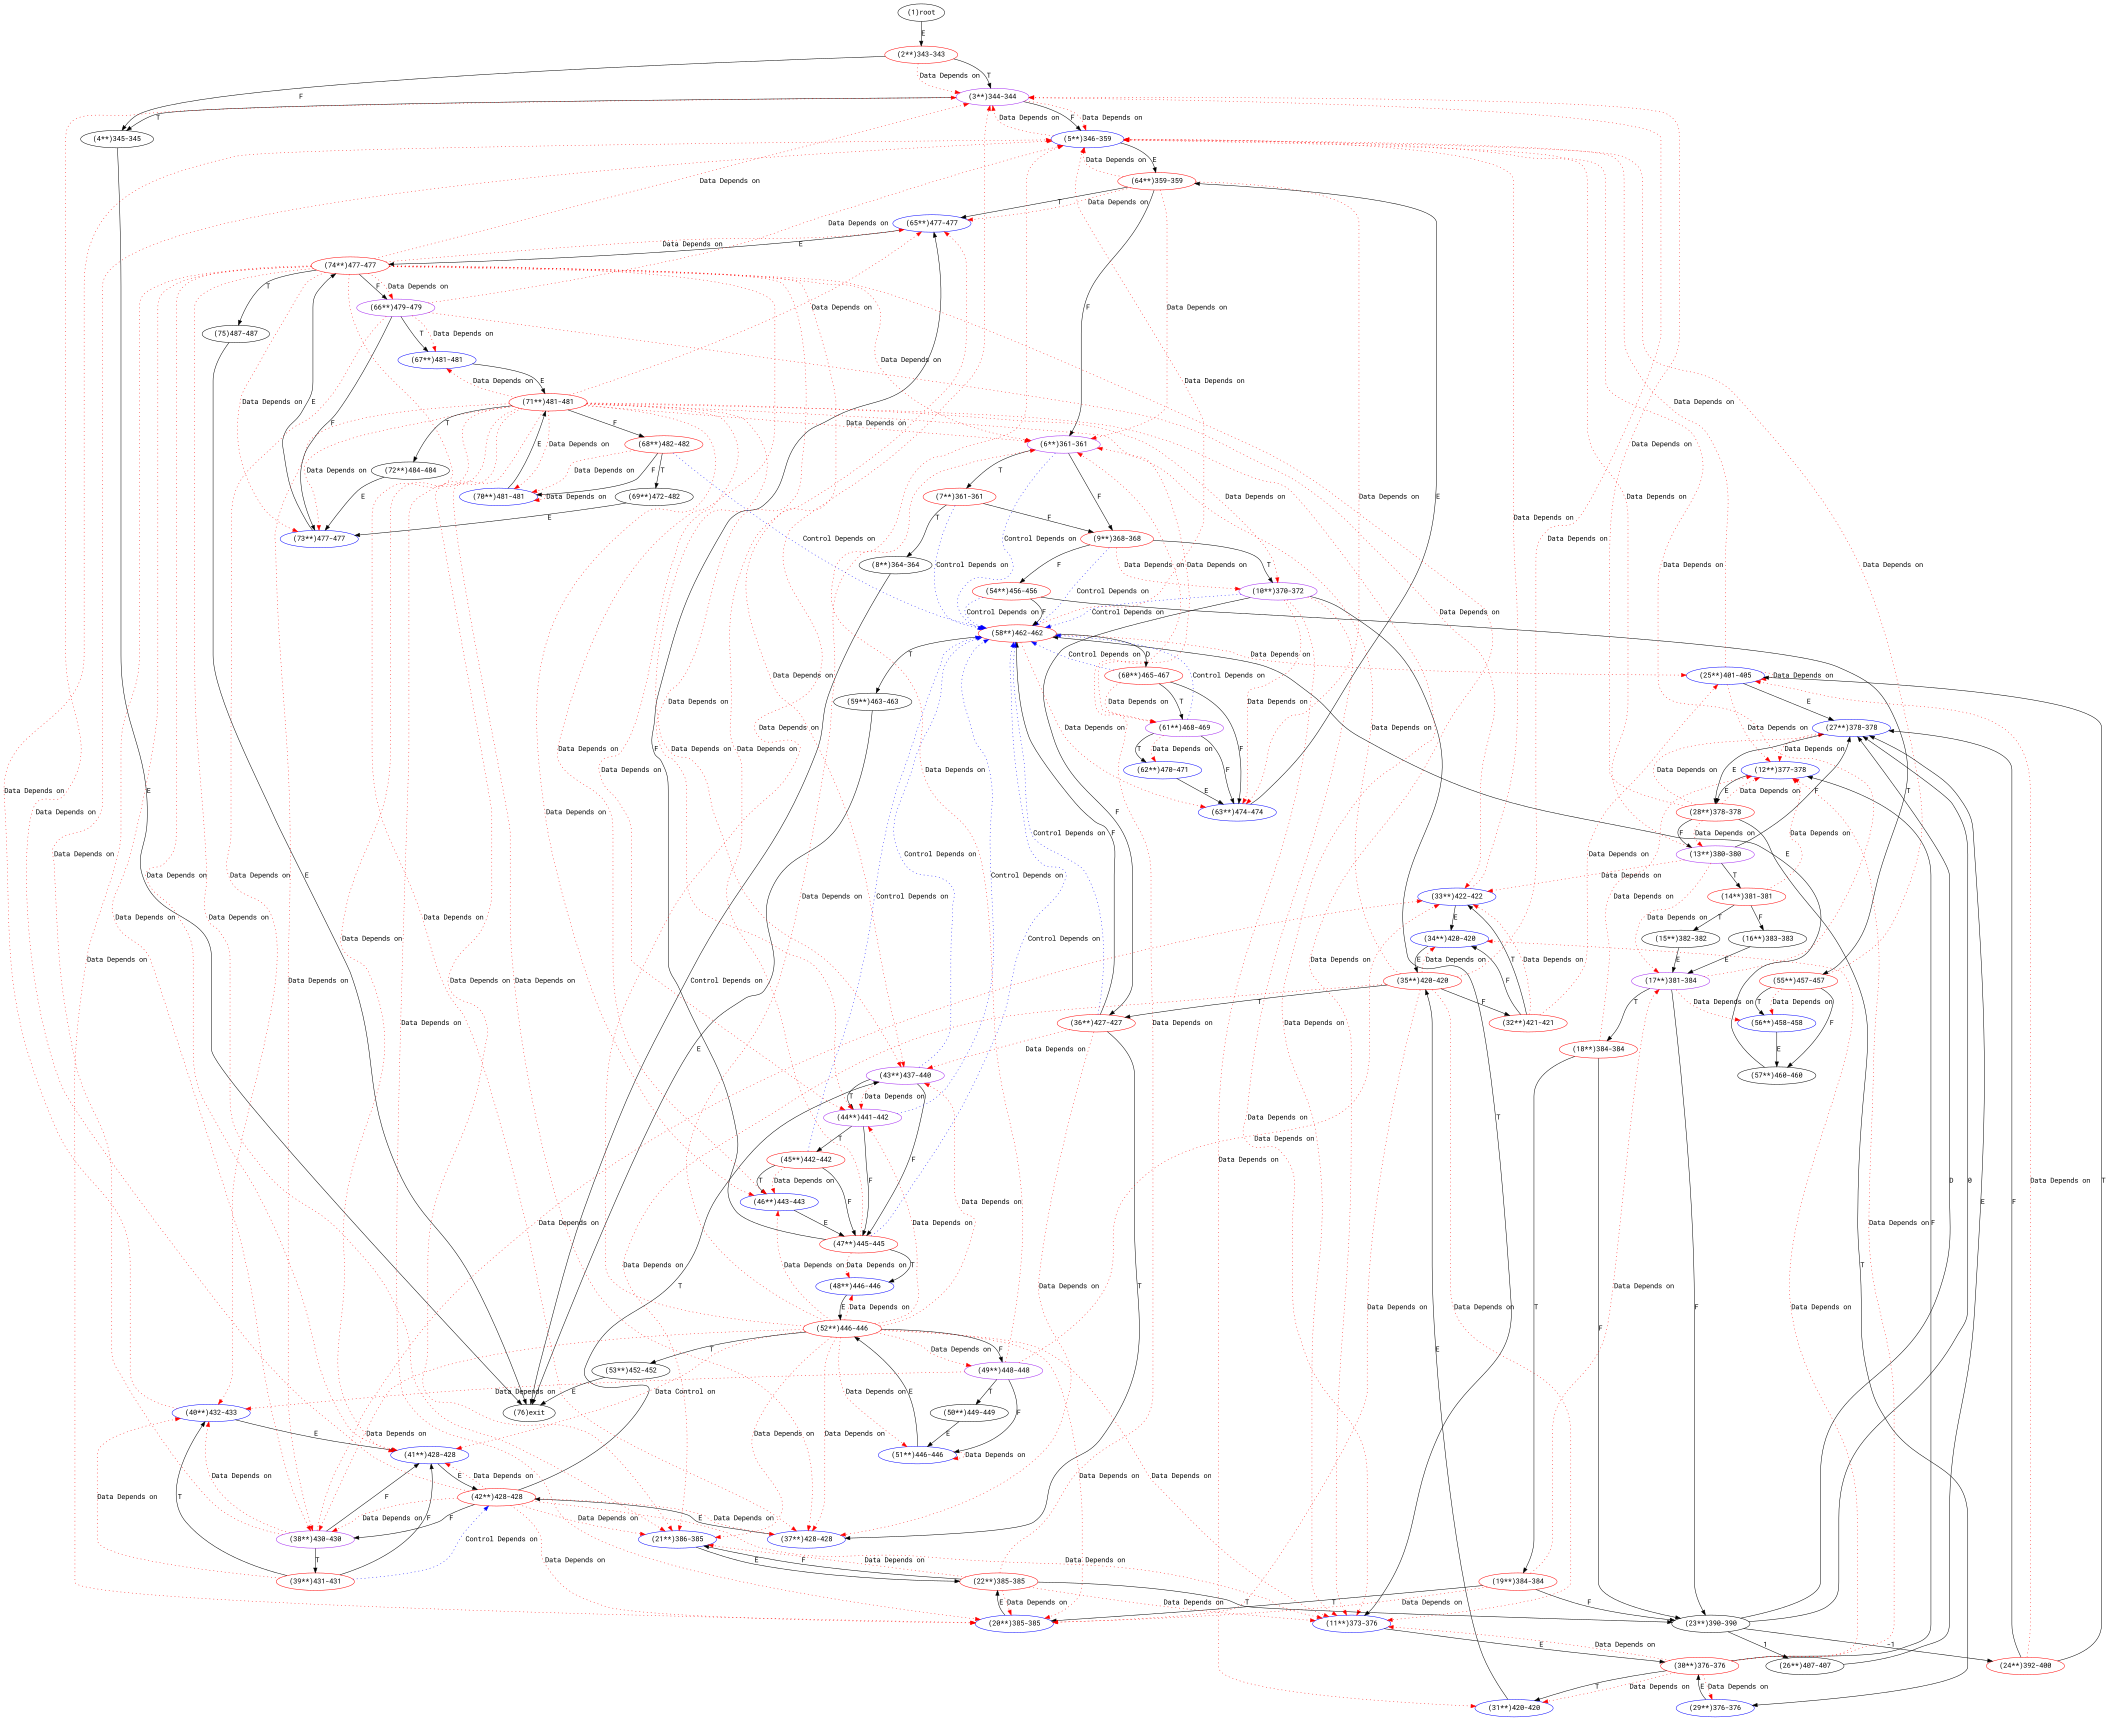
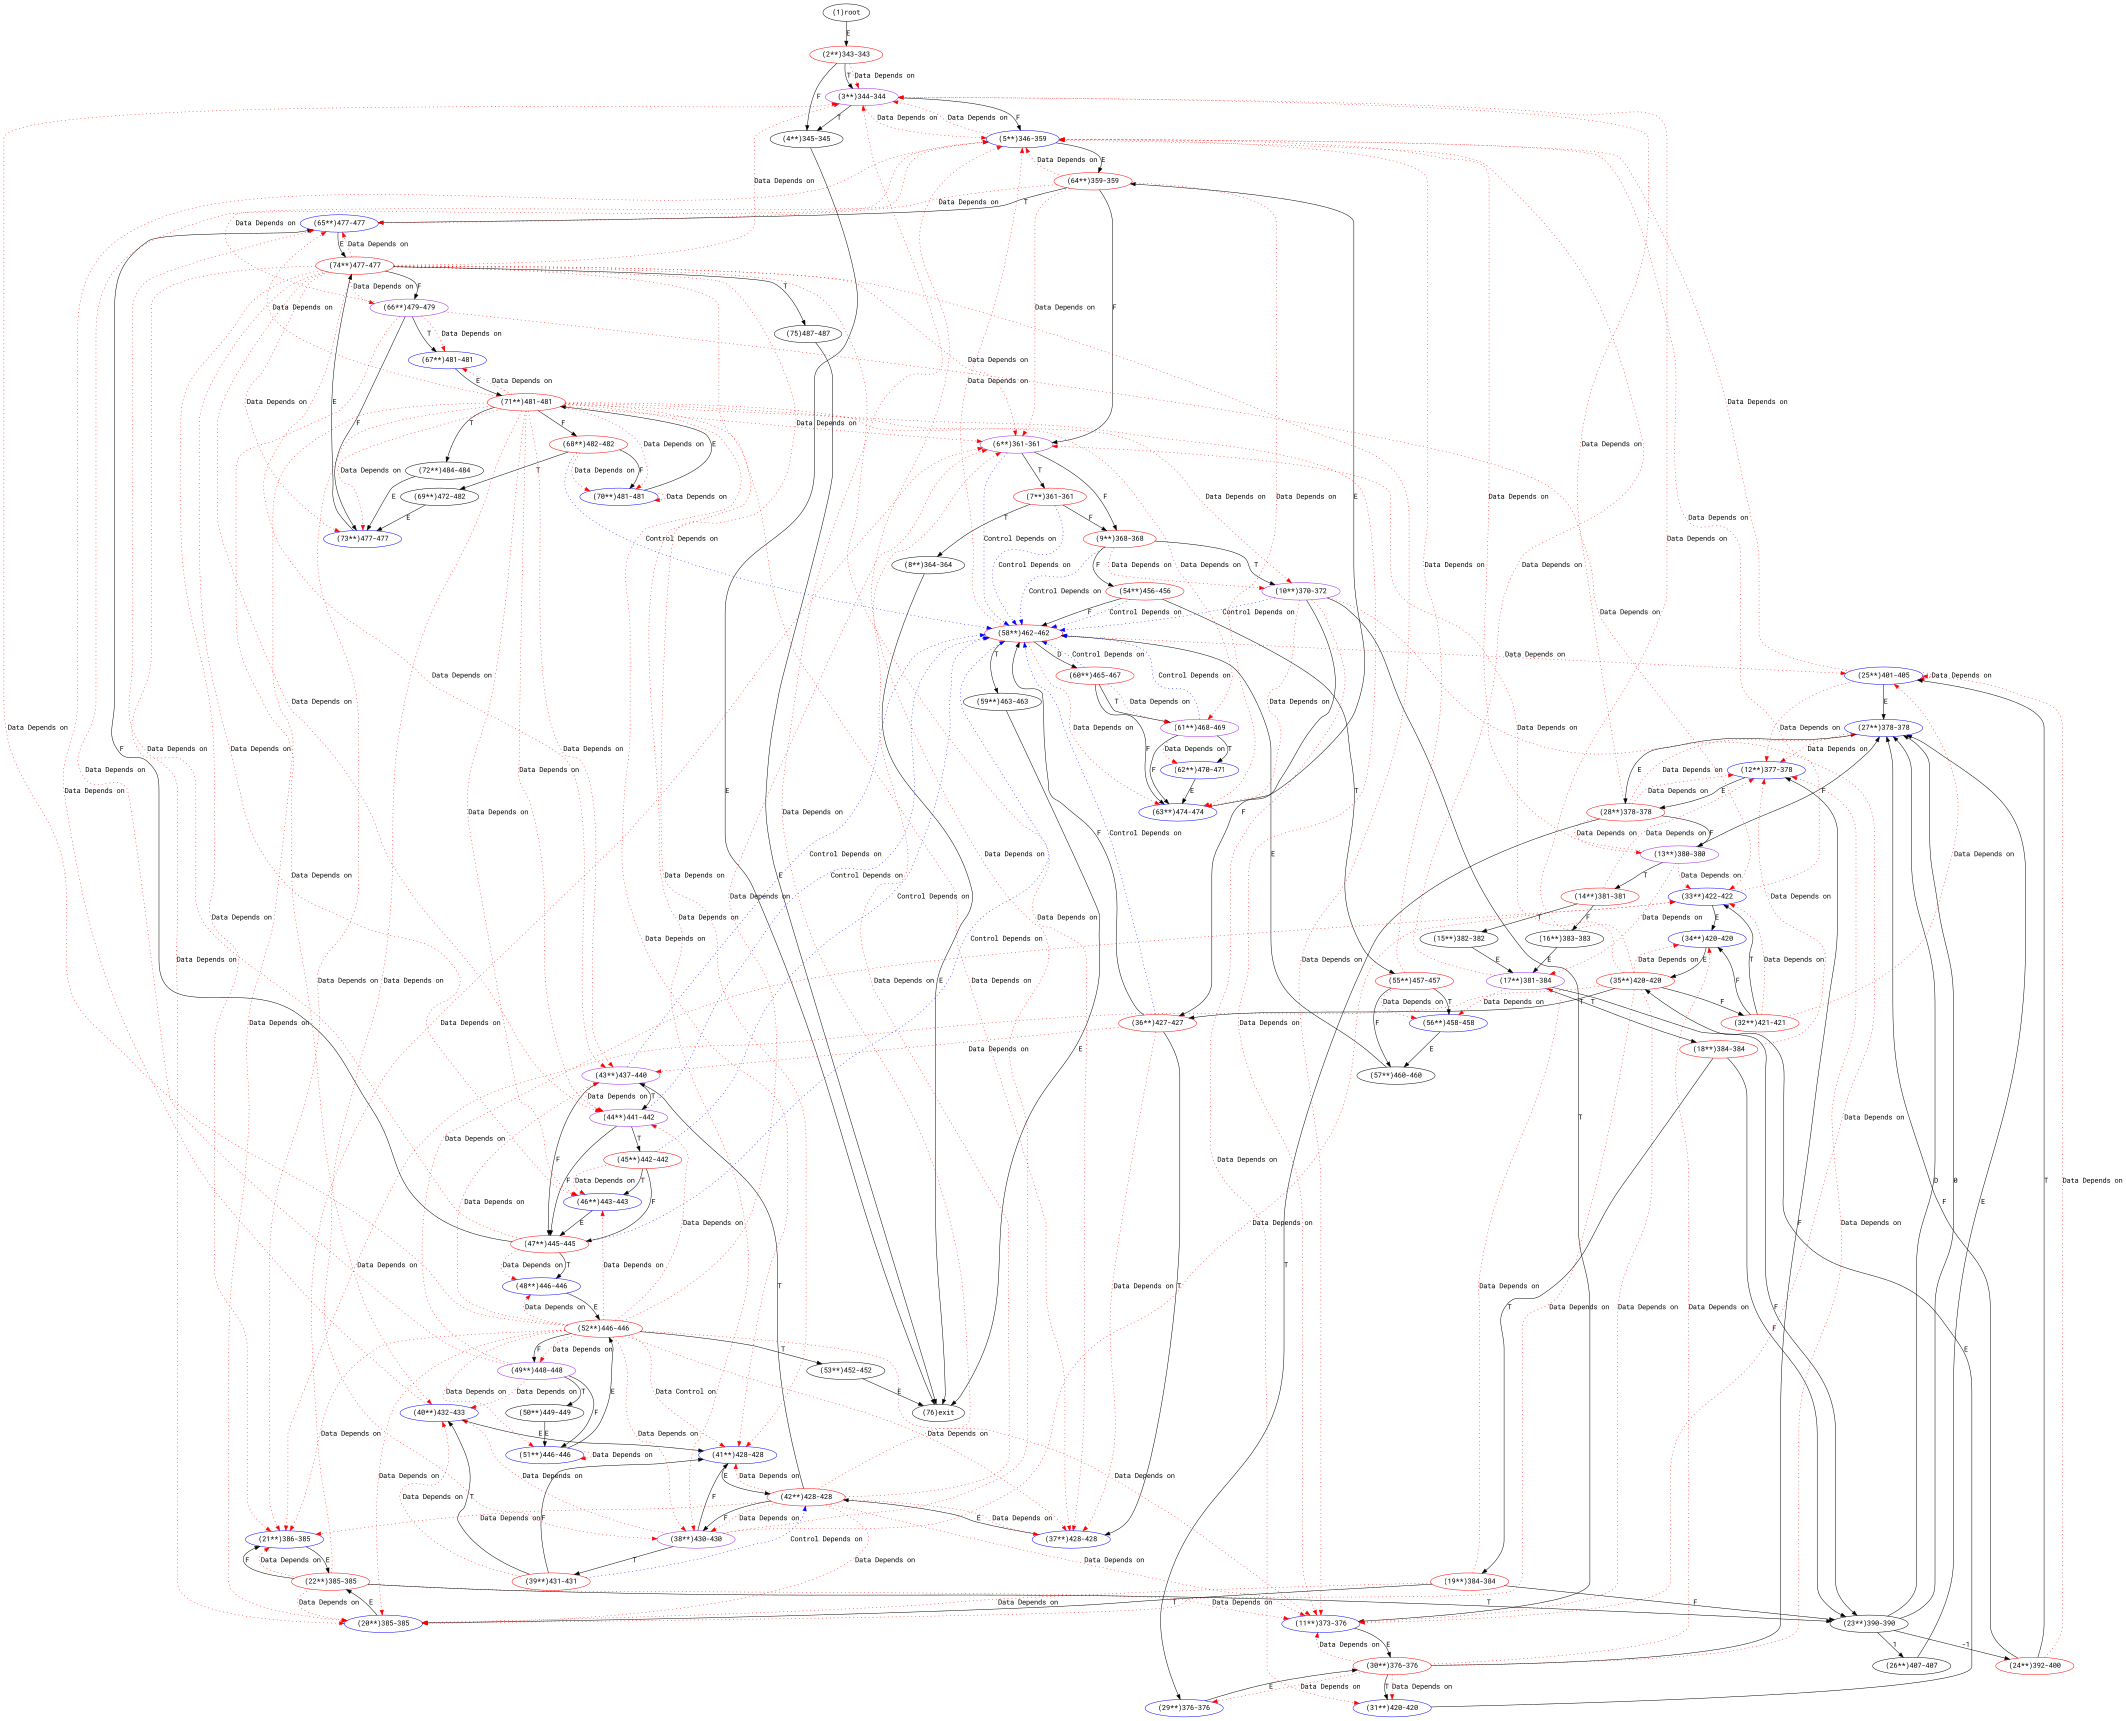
edge "(8**)364-364" -> "(76)exit": label "Control Depends on" -> "E"
edge "(42**)428-428" -> "(6**)361-361": added, label "Data Depends on"
